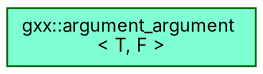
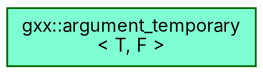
node "gxx::argument_argument < T, F >": label "gxx::argument_argument < T, F >" -> "gxx::argument_temporary < T, F >"
